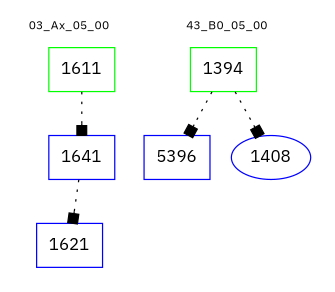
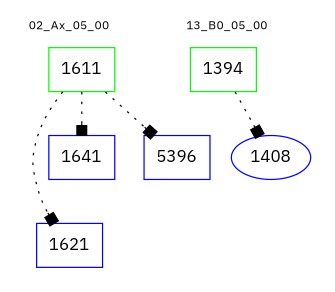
cluster "03_Ax_05_00": label "03_Ax_05_00" -> "02_Ax_05_00"
cluster "43_B0_05_00": label "43_B0_05_00" -> "13_B0_05_00"
edge "1394" -> "5396": now "1611" -> "5396"
edge "1641" -> "1621": now "1611" -> "1621"
